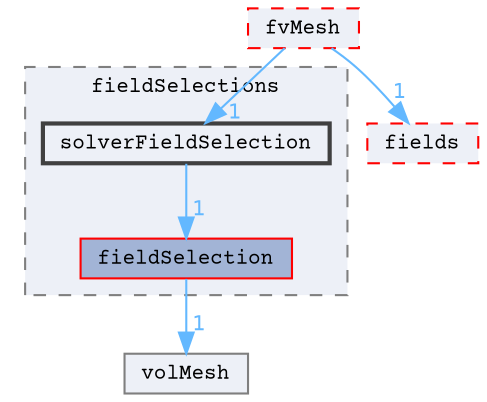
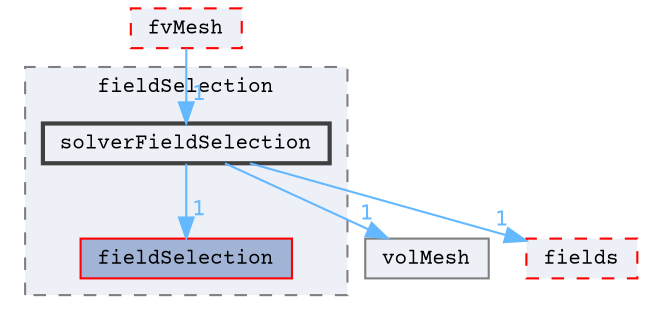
edge "fvMesh" -> "fields": now "solverFieldSelection" -> "fields"
cluster "fieldSelections": label "fieldSelections" -> "fieldSelection"
edge "fieldSelection" -> "volMesh": now "solverFieldSelection" -> "volMesh"
